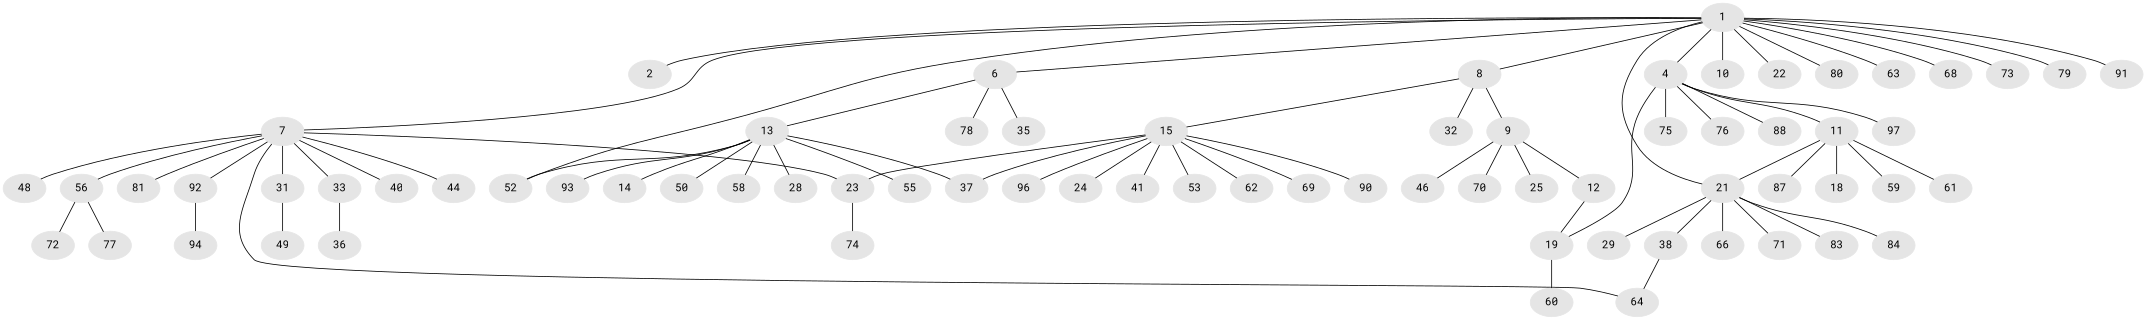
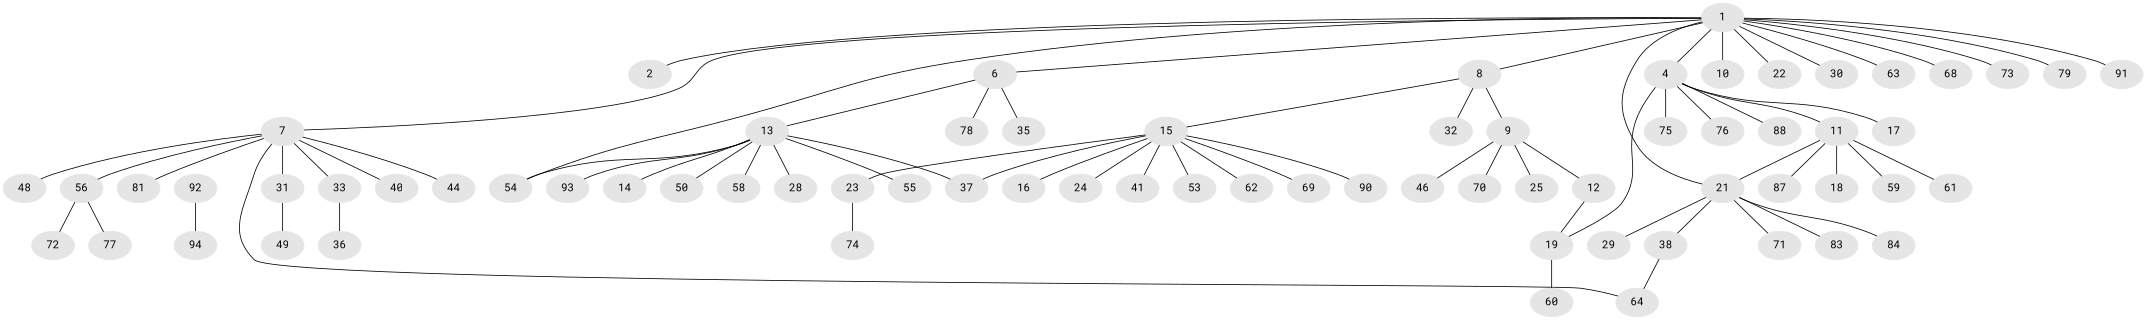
node "80": label "80" -> "30"
node "97": label "97" -> "17"
edge "7" -- "23": removed
edge "7" -- "92": removed
node "52": label "52" -> "54"
node "96": label "96" -> "16"
node "66": removed
